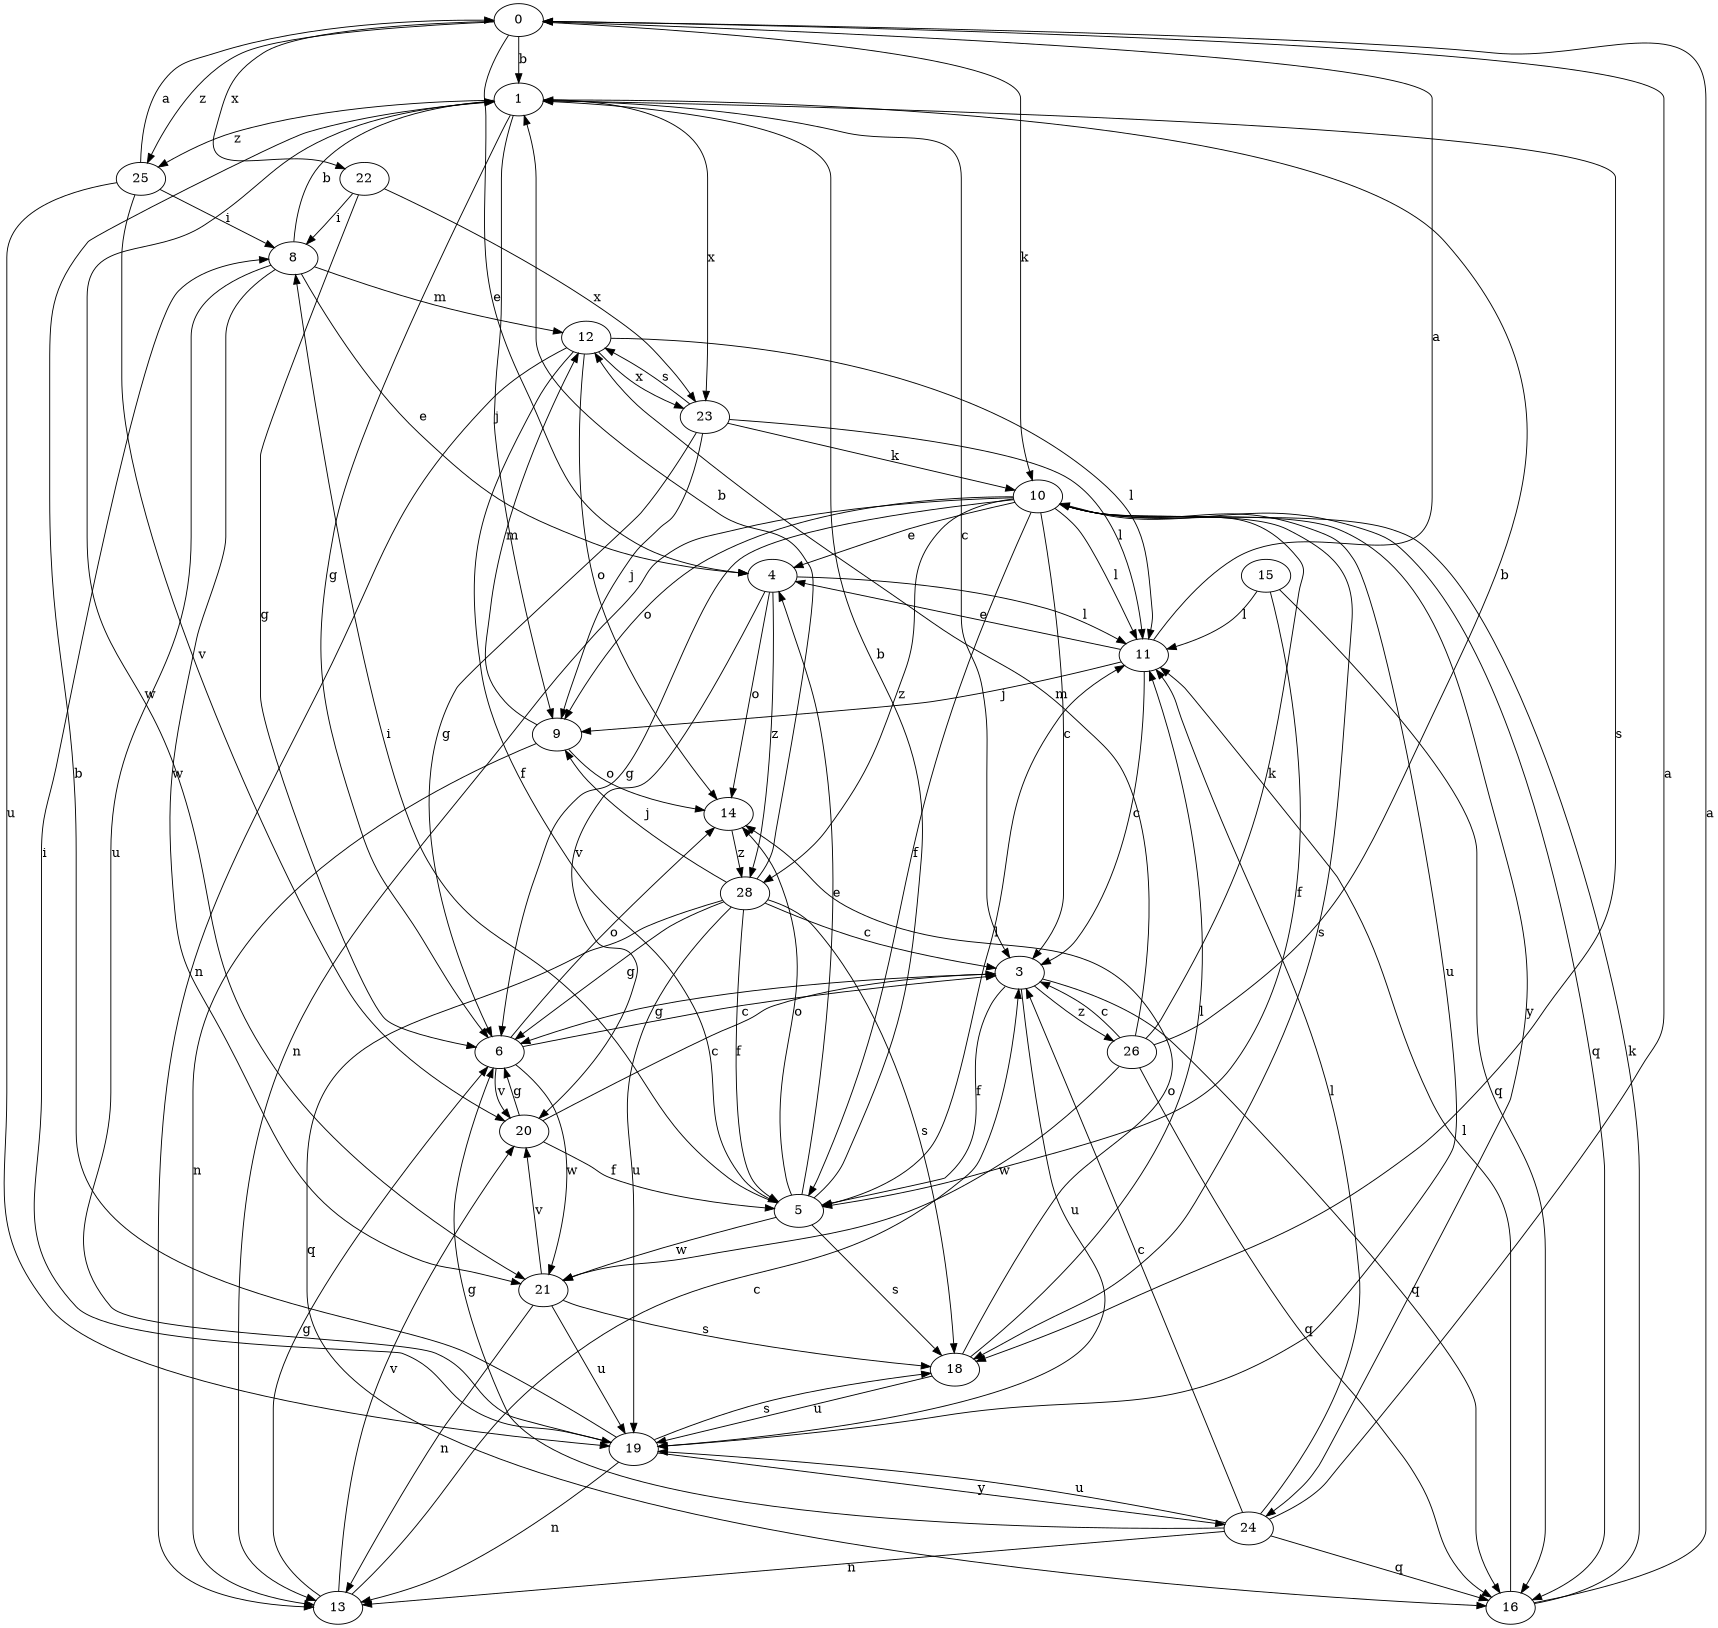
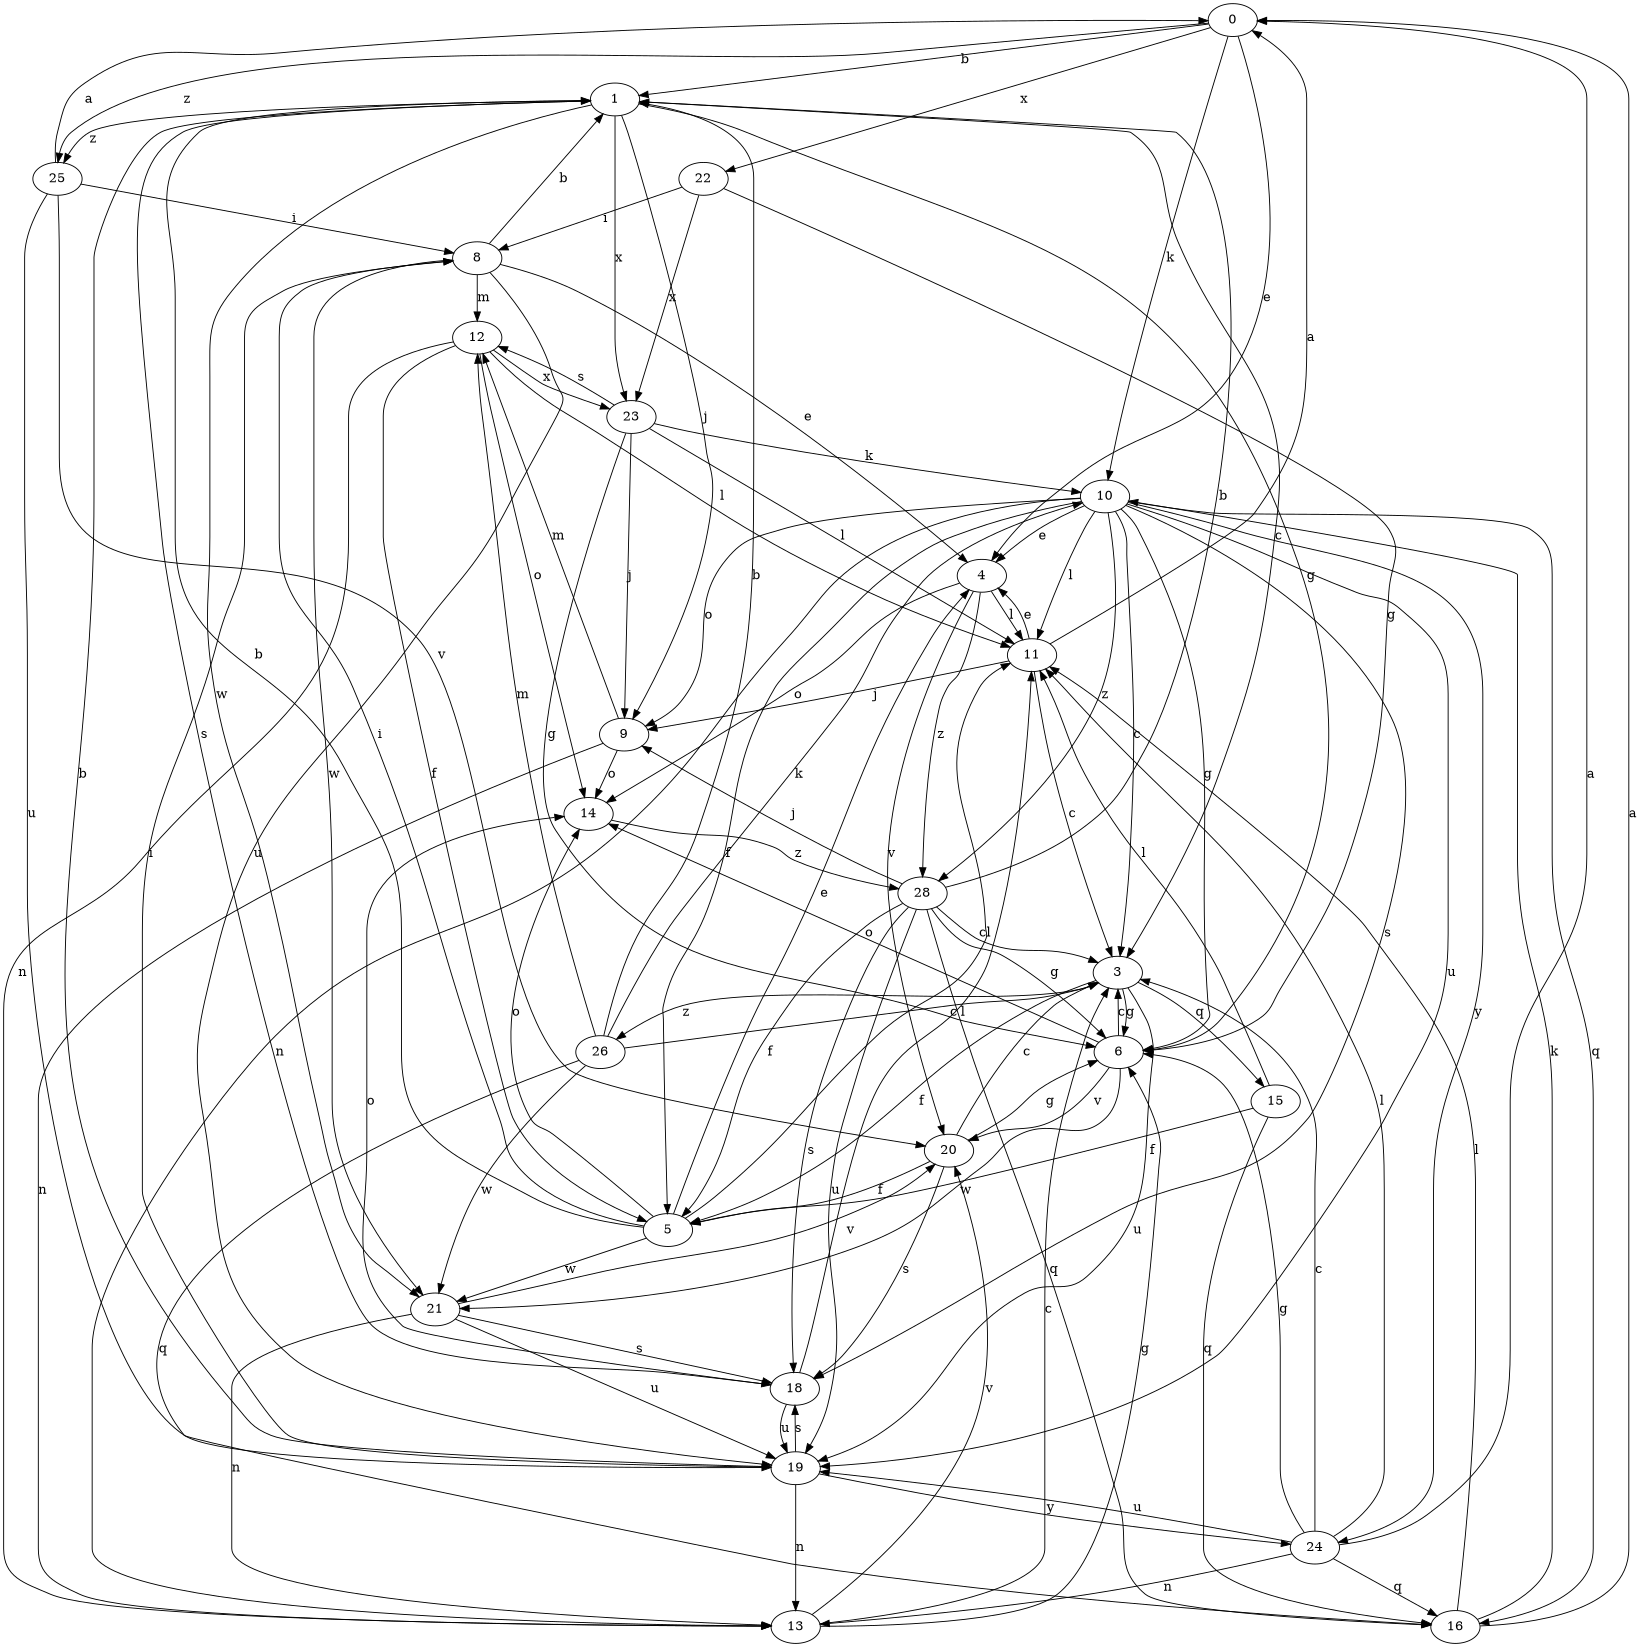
edge "3" -> "16": now "3" -> "15"
edge "5" -> "18": now "20" -> "18"
